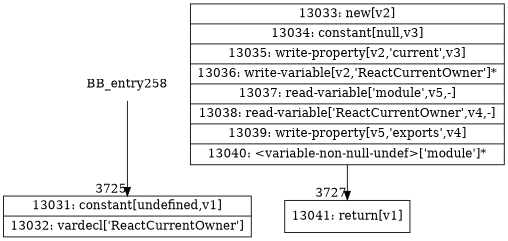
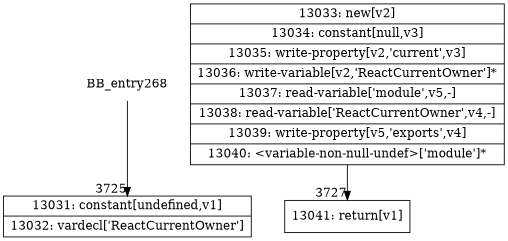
node "BB_entry258": label "BB_entry258" -> "BB_entry268"
